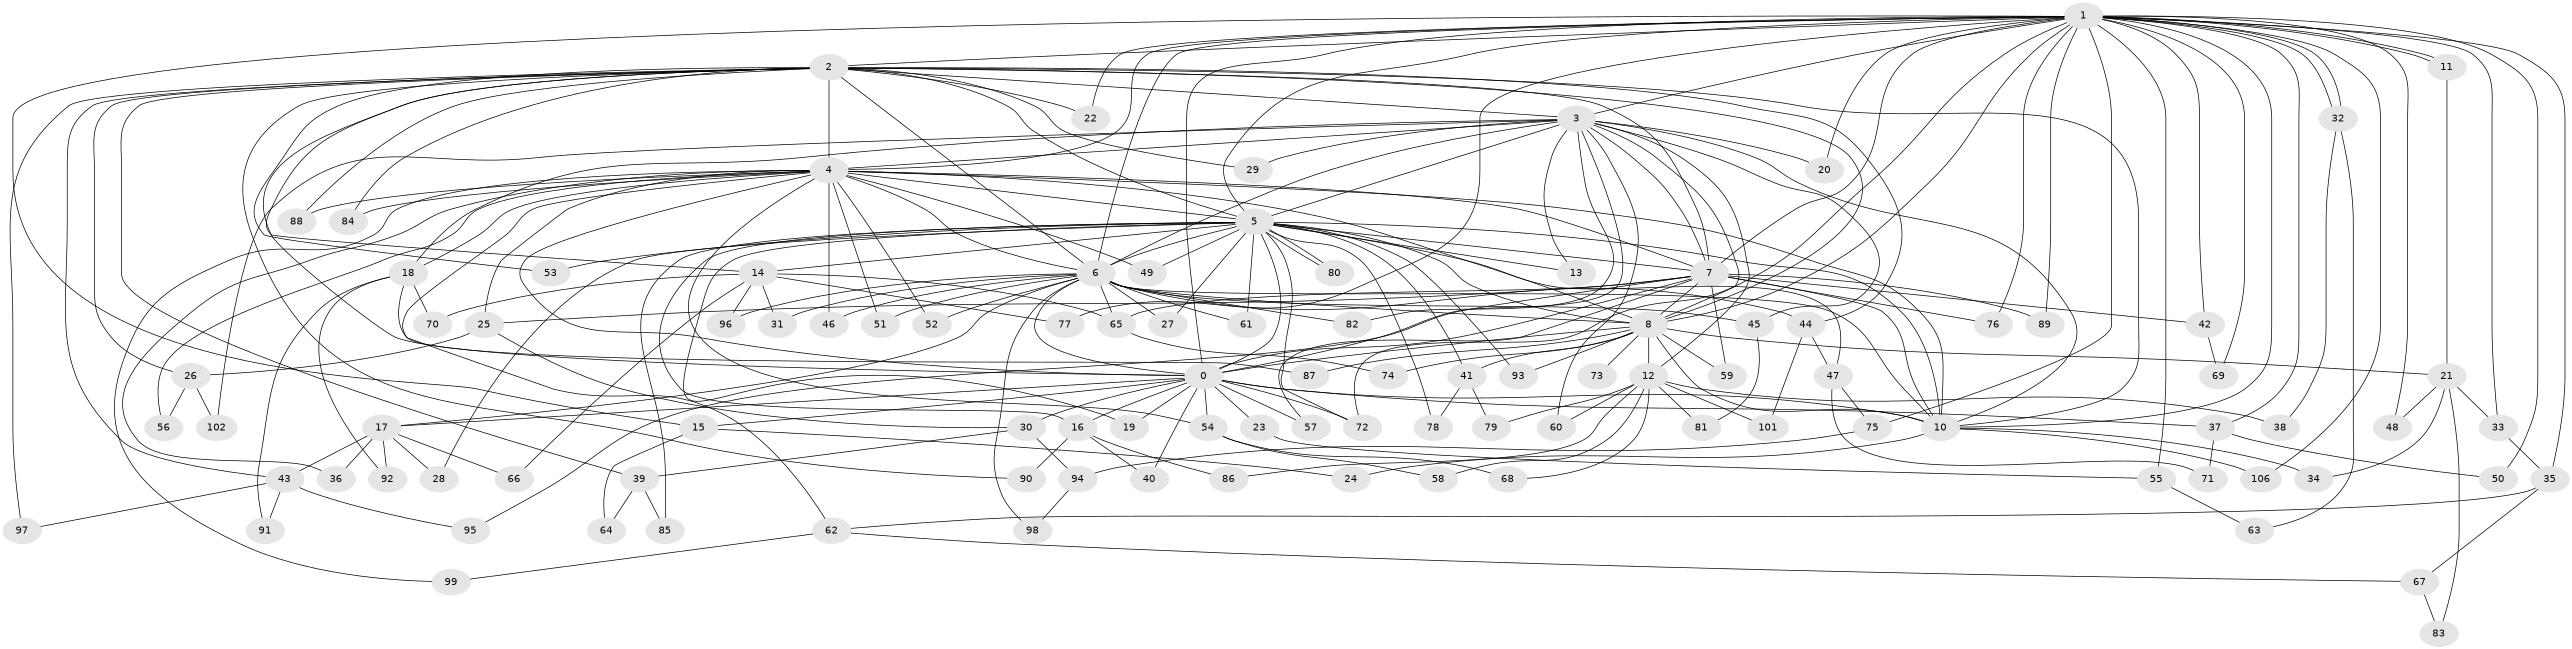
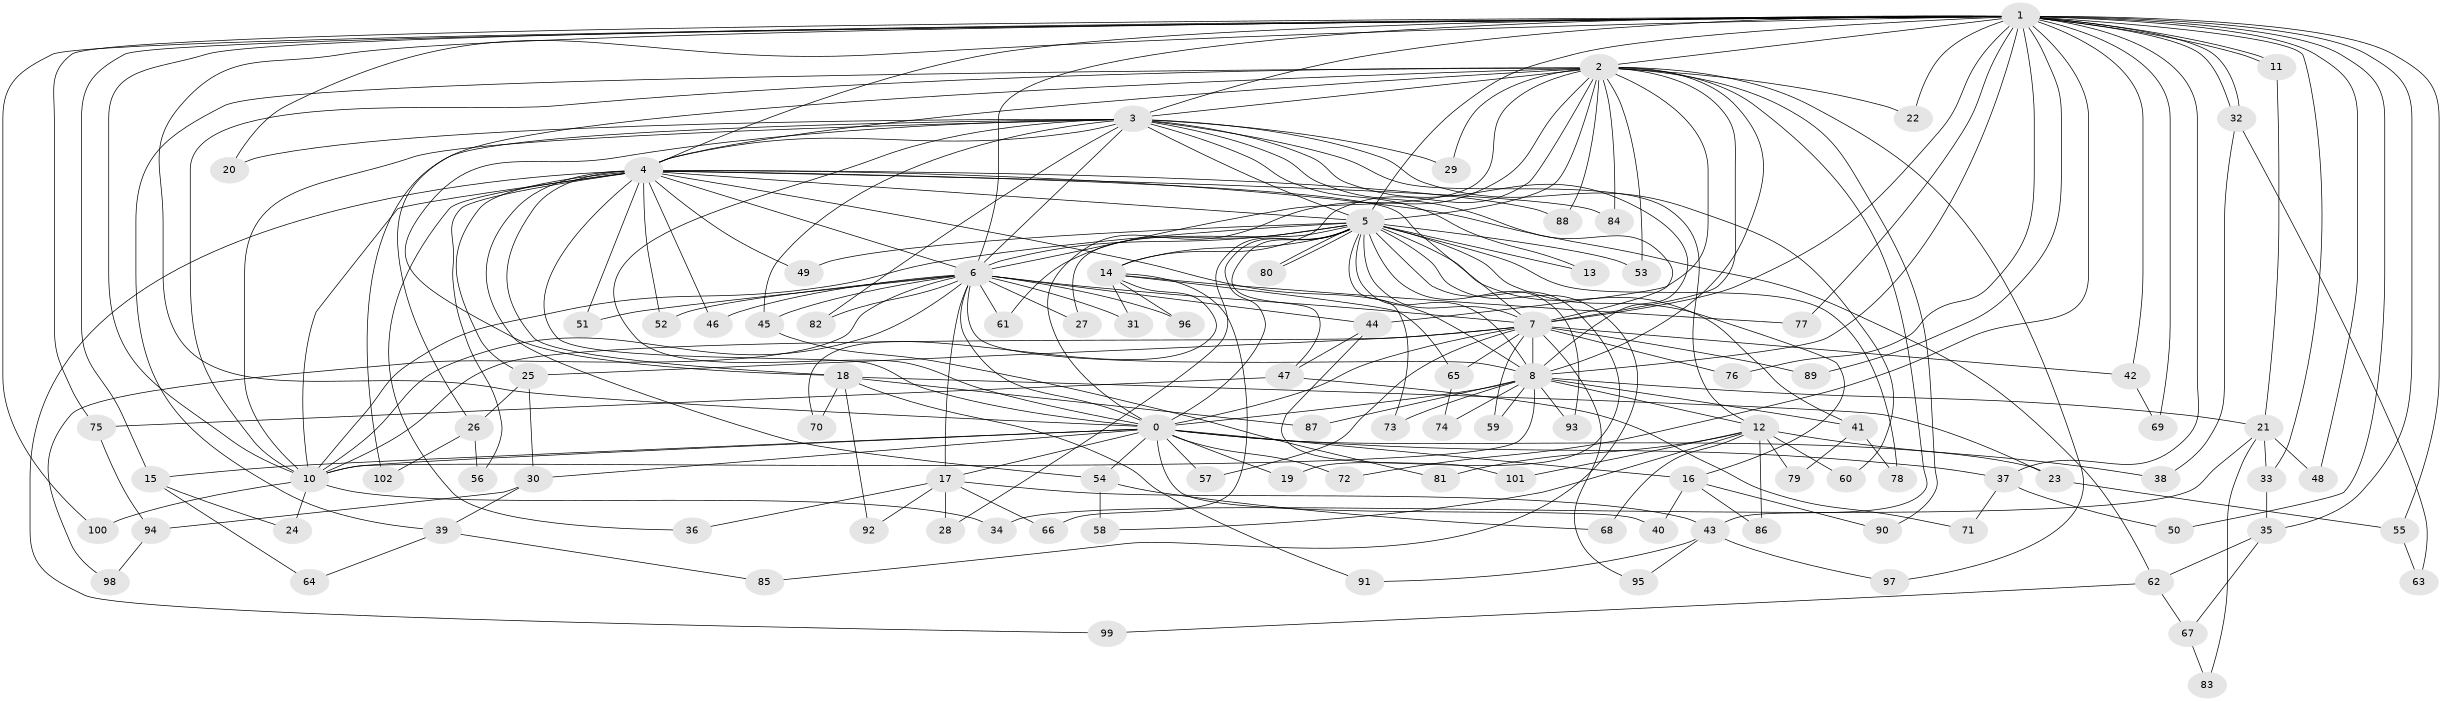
edge "6" -- "65": now "6" -- "7"
edge "5" -- "72": now "5" -- "73"
edge "18" -- "23": added
node "106": label "106" -> "100"
